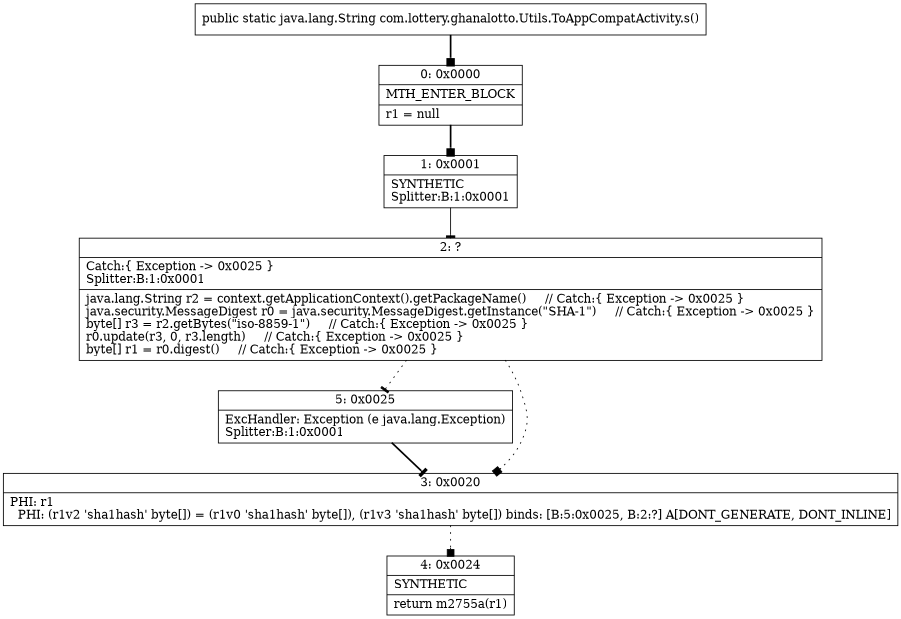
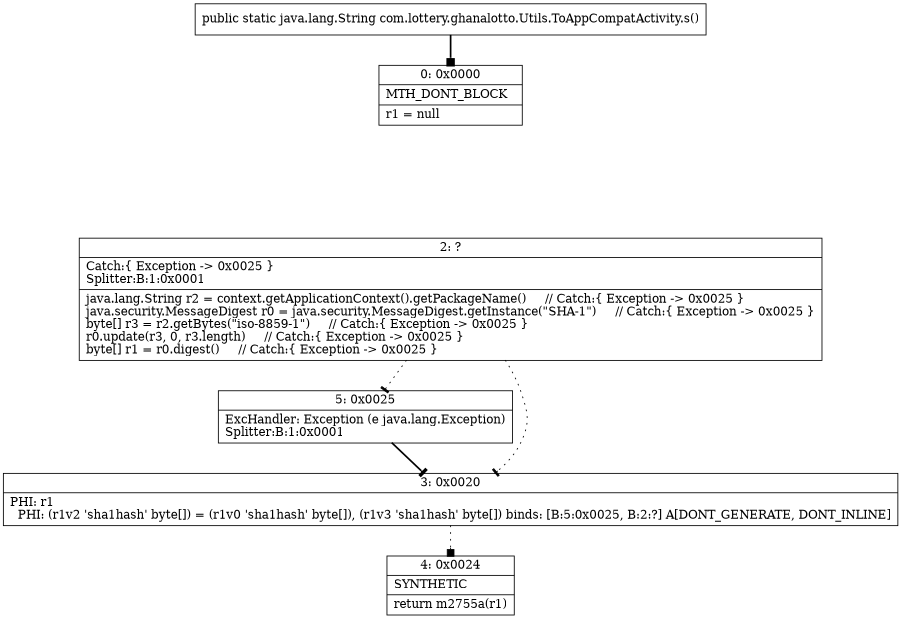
node "0: 0x0000": text "MTH_ENTER_BLOCK" -> "MTH_DONT_BLOCK"
node "1: 0x0001": removed
edge "2: ?" -> "3: 0x0020": arrowhead box -> tee
